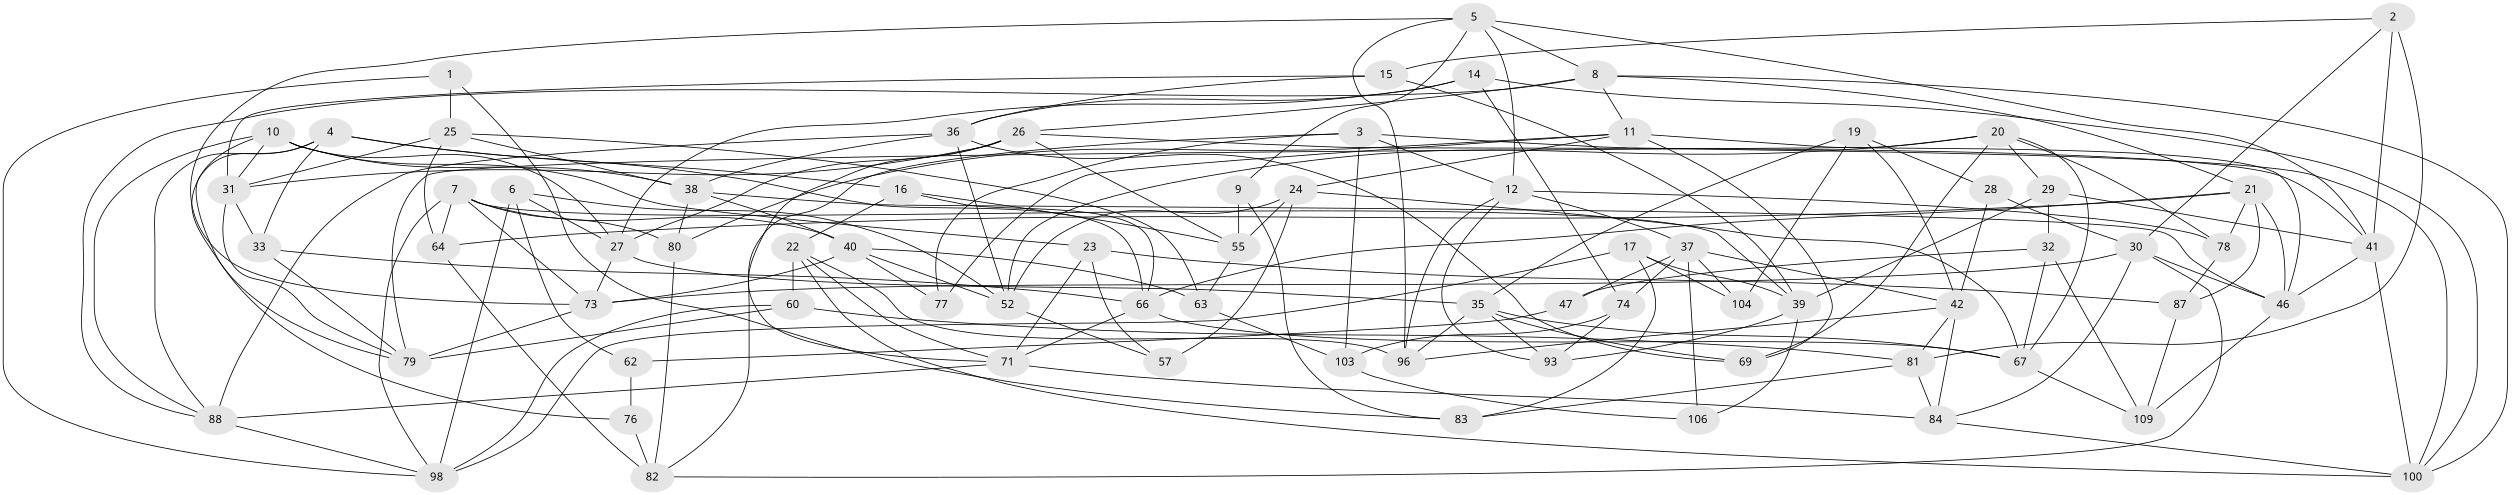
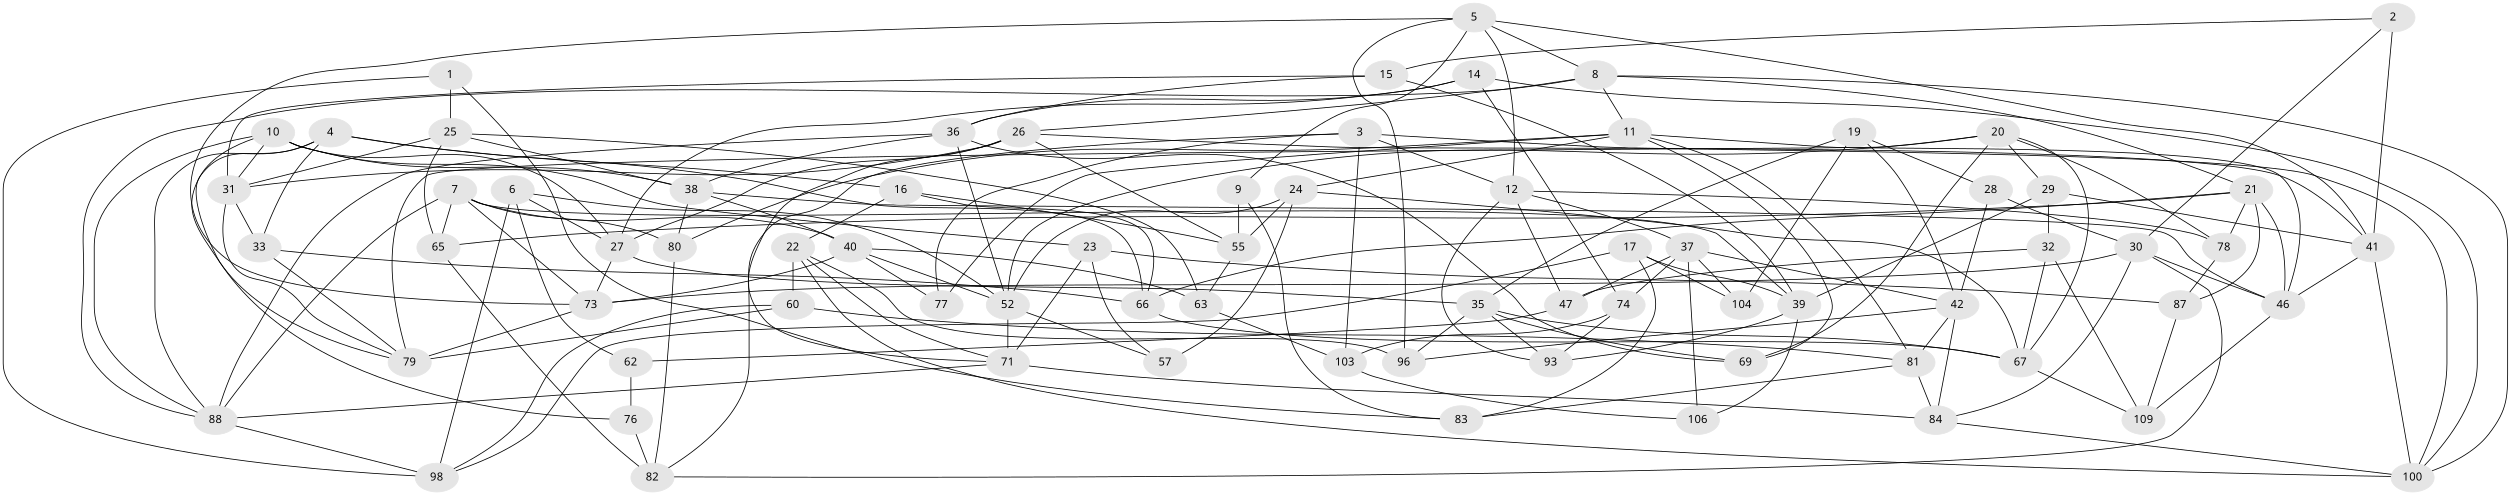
node "64": label "64" -> "65"
edge "12" -- "96": now "12" -- "47"
edge "2" -- "81": now "11" -- "81"
edge "7" -- "98": now "7" -- "88"
edge "66" -- "71": now "52" -- "71"
